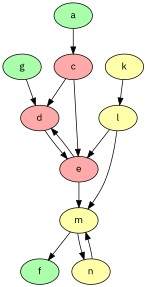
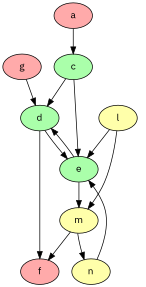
node "a": fillcolor #aaffaa -> #ffaaaa
node "g": fillcolor #aaffaa -> #ffaaaa
node "c": fillcolor #ffaaaa -> #aaffaa
node "k": removed
node "d": fillcolor #ffaaaa -> #aaffaa
node "e": fillcolor #ffaaaa -> #aaffaa
edge "d" -> "f": added
edge "n" -> "m": now "n" -> "e"
node "f": fillcolor #aaffaa -> #ffaaaa
